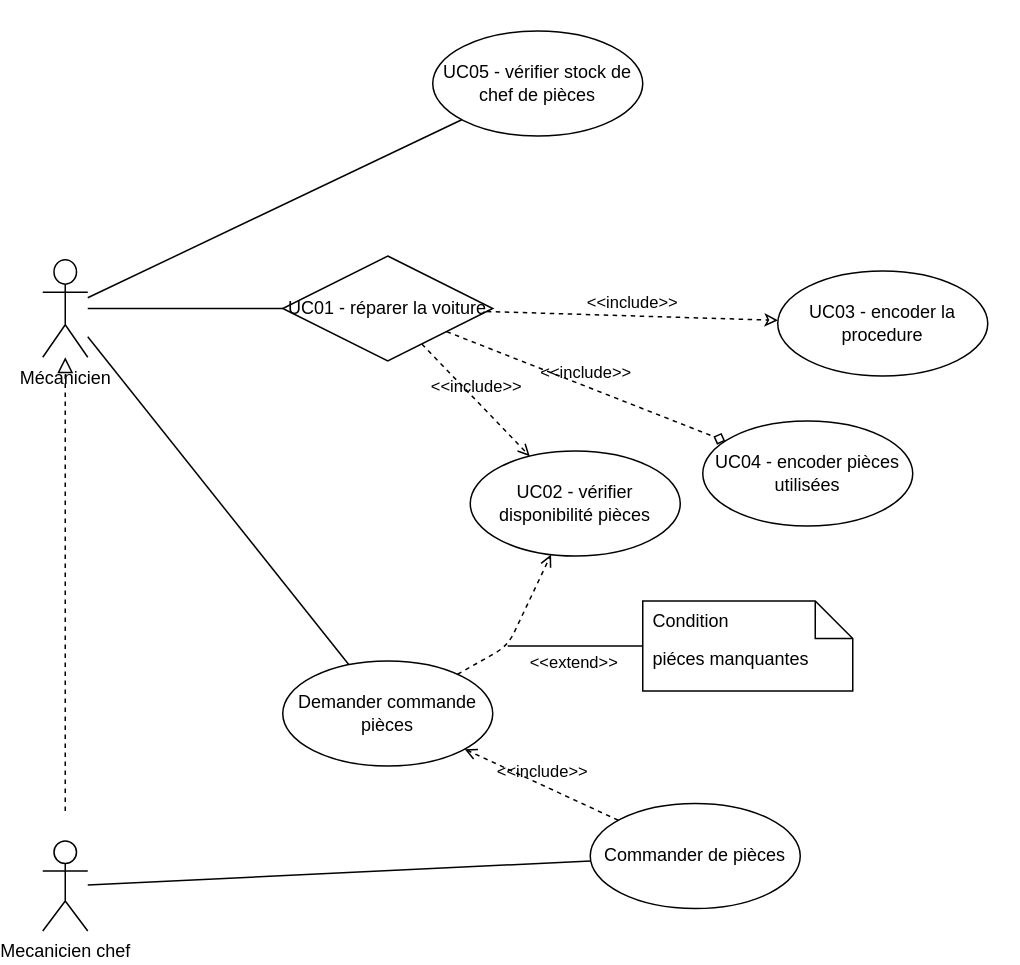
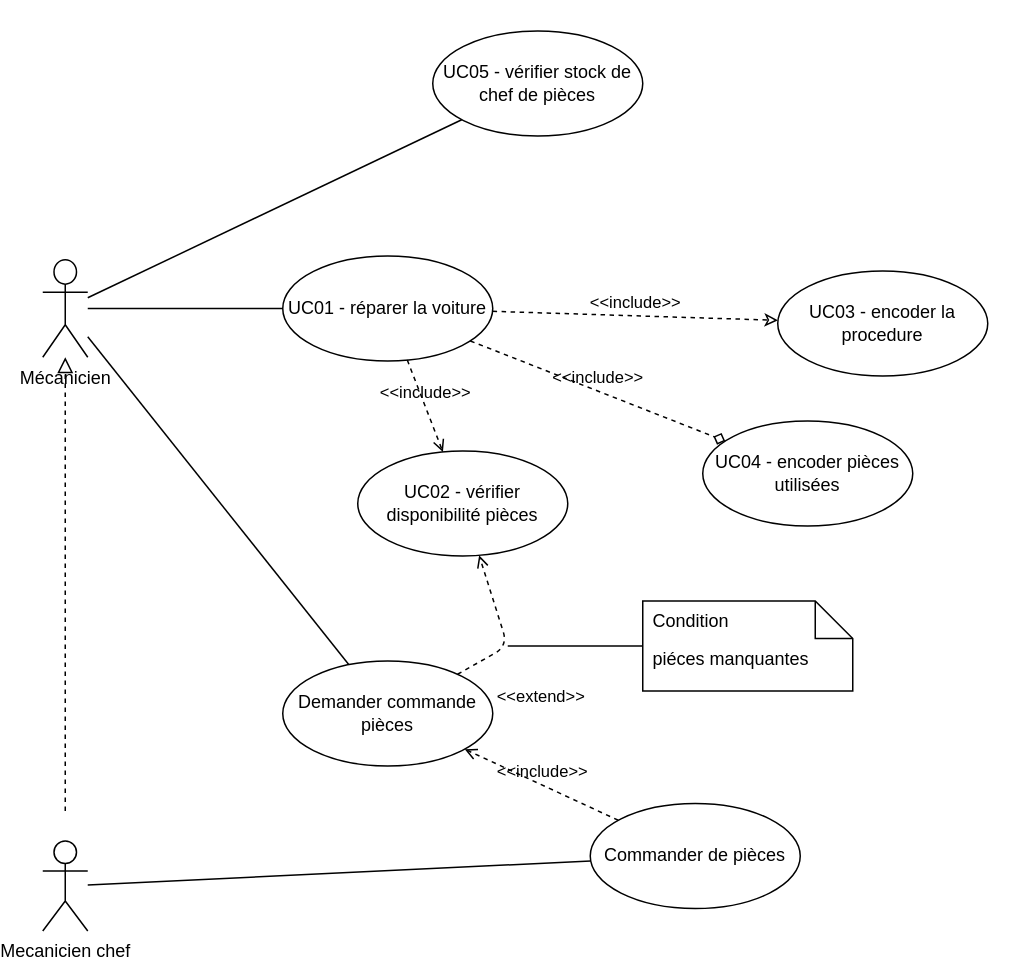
node "UC01 - réparer la voiture": shape diamond -> ellipse
node "UC02 - vérifier disponibilité pièces": moved (575, 503) -> (463, 503)
